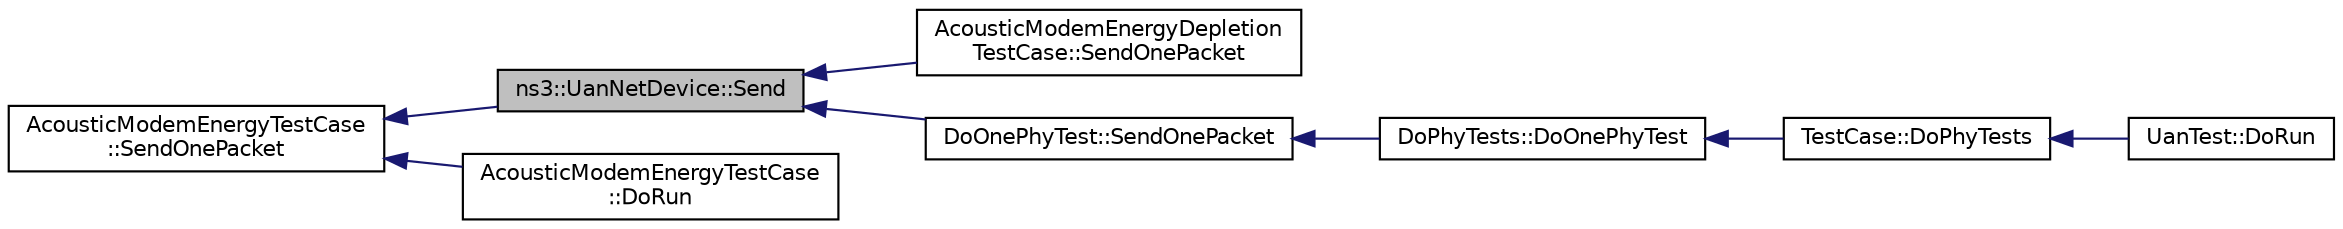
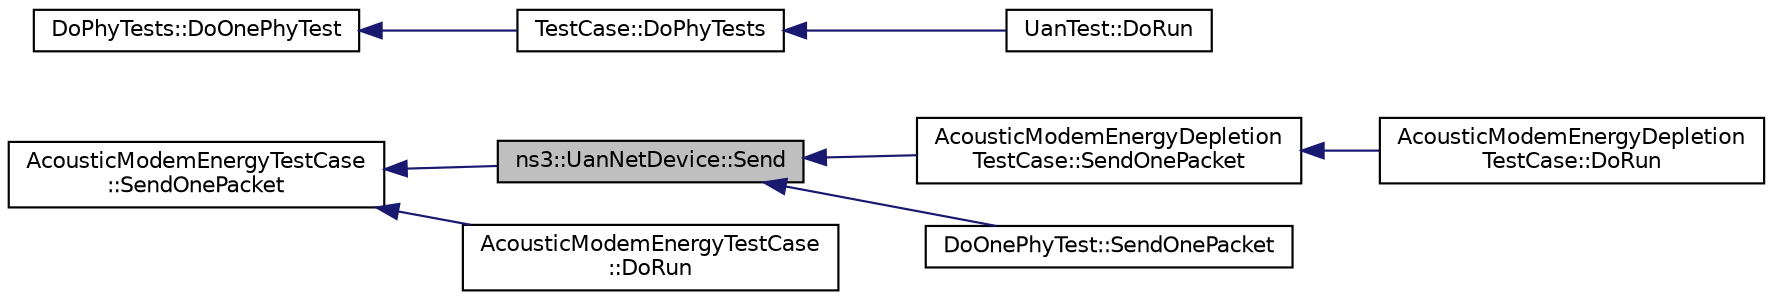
edge "DoPhyTests::DoOnePhyTest" -> "DoOnePhyTest::SendOnePacket": removed
node "AcousticModemEnergyDepletion TestCase::DoRun": added
